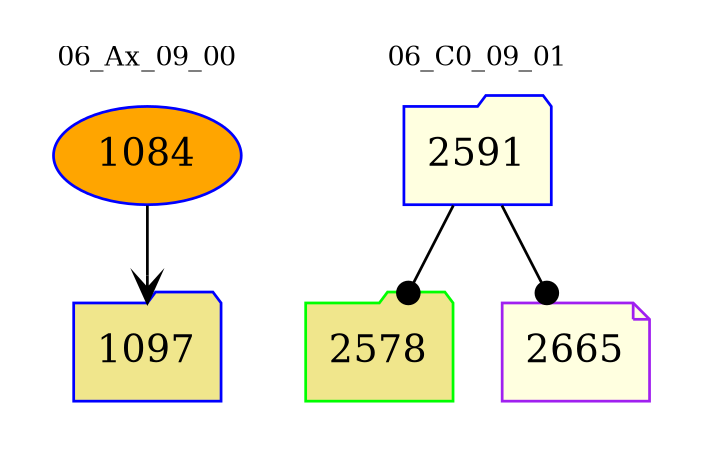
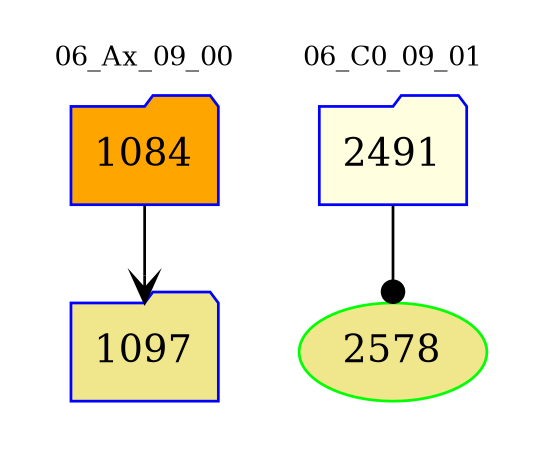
node "1084": shape ellipse -> folder
node "2591": label "2591" -> "2491"
node "2578": shape folder -> ellipse
node "2665": removed
